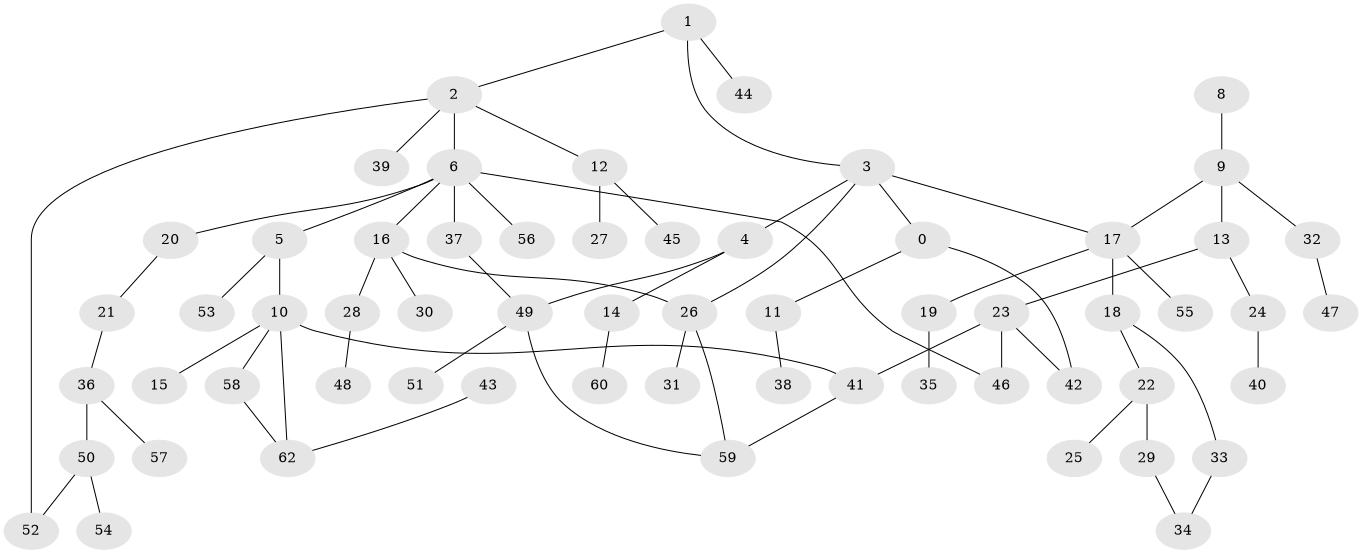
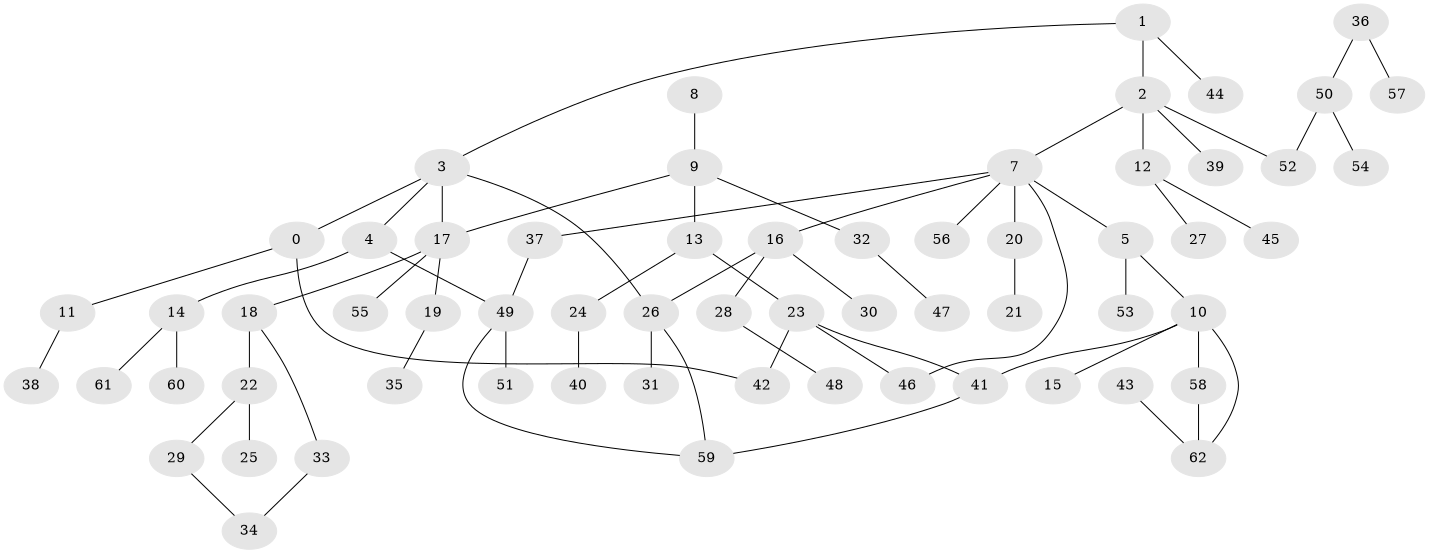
node "6": label "6" -> "7"
edge "21" -- "36": removed
node "61": added
